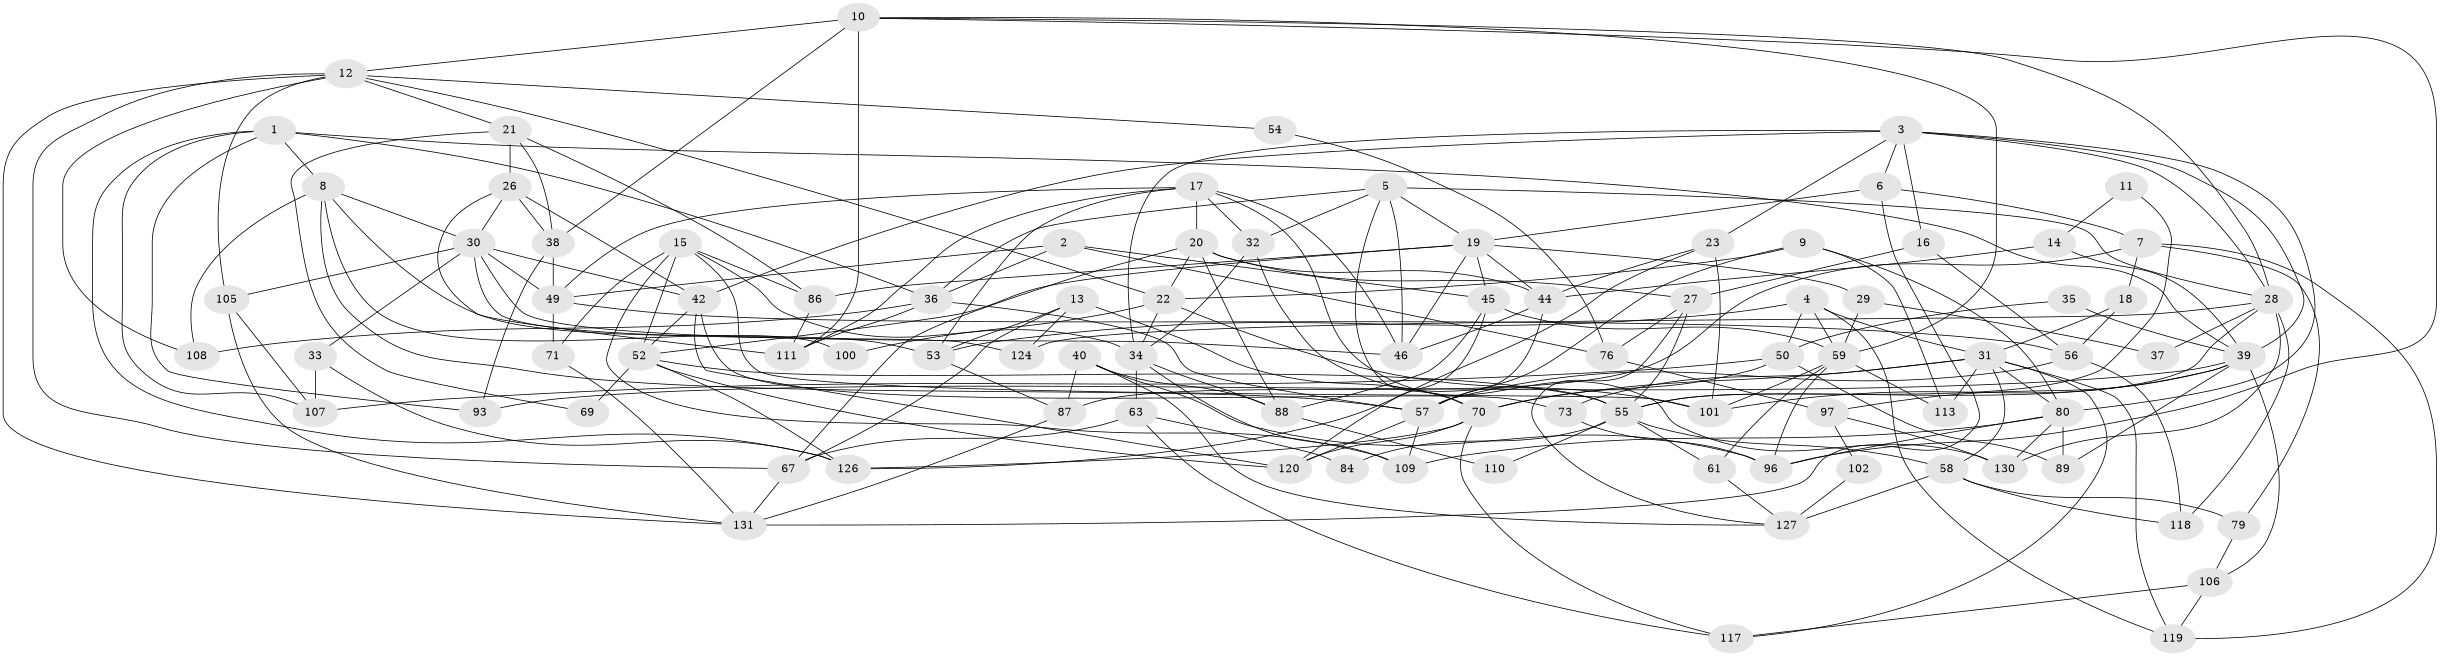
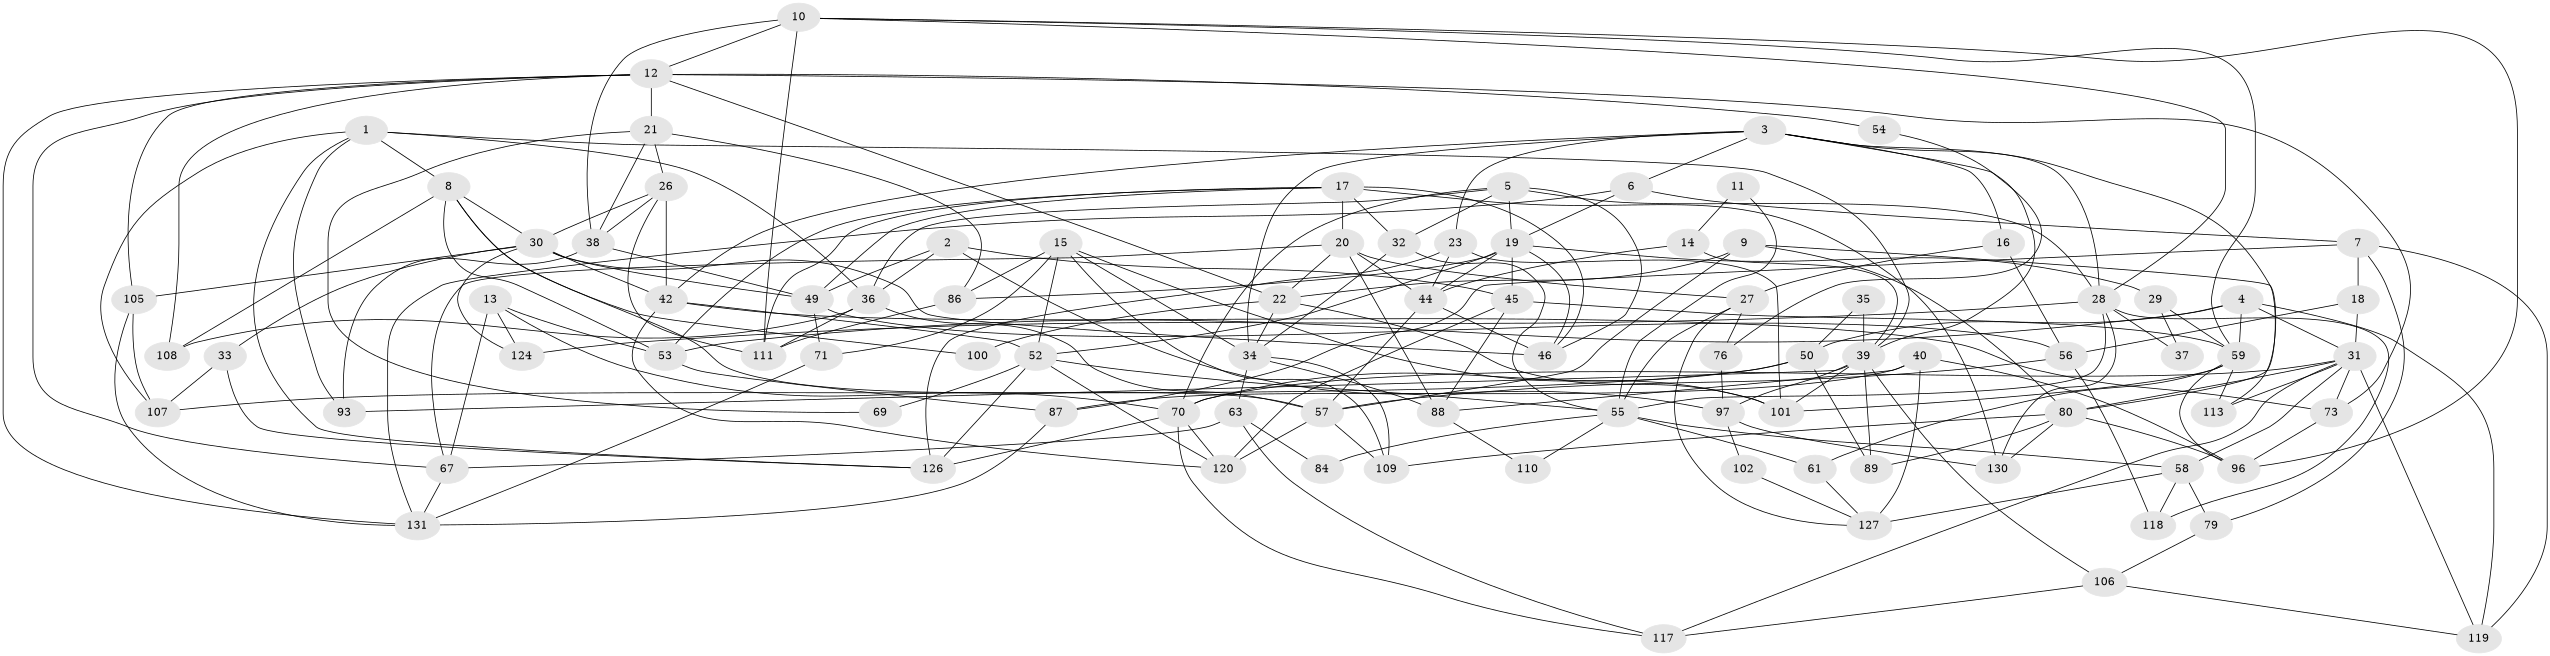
edge "12" -- "73": added
edge "2" -- "76": now "2" -- "97"
